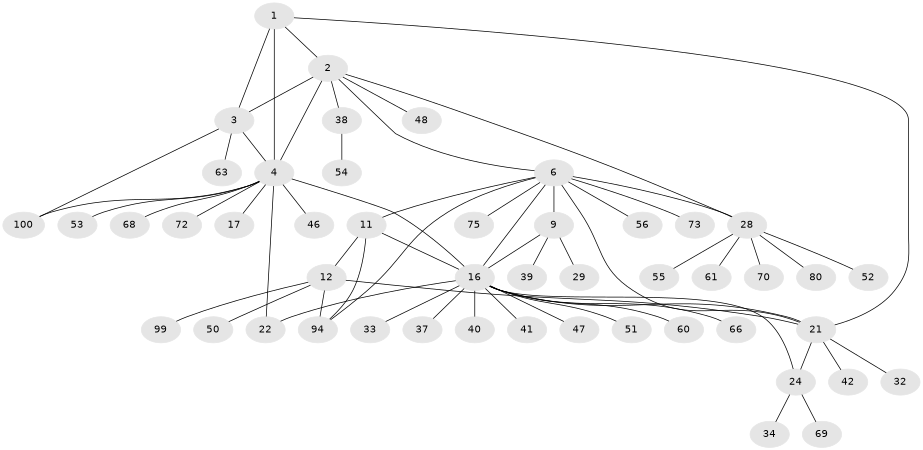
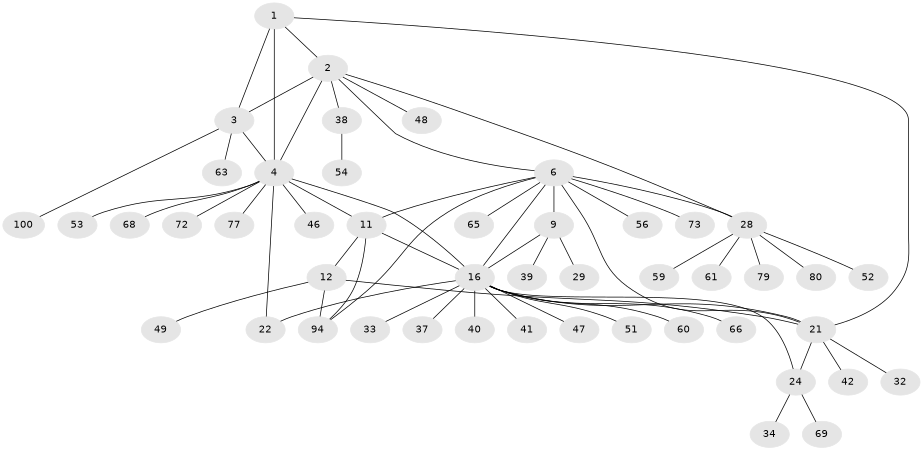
edge "4" -- "100": now "4" -- "11"
node "17": label "17" -> "77"
node "75": label "75" -> "65"
node "55": label "55" -> "59"
node "70": label "70" -> "79"
node "99": label "99" -> "49"
node "50": removed
